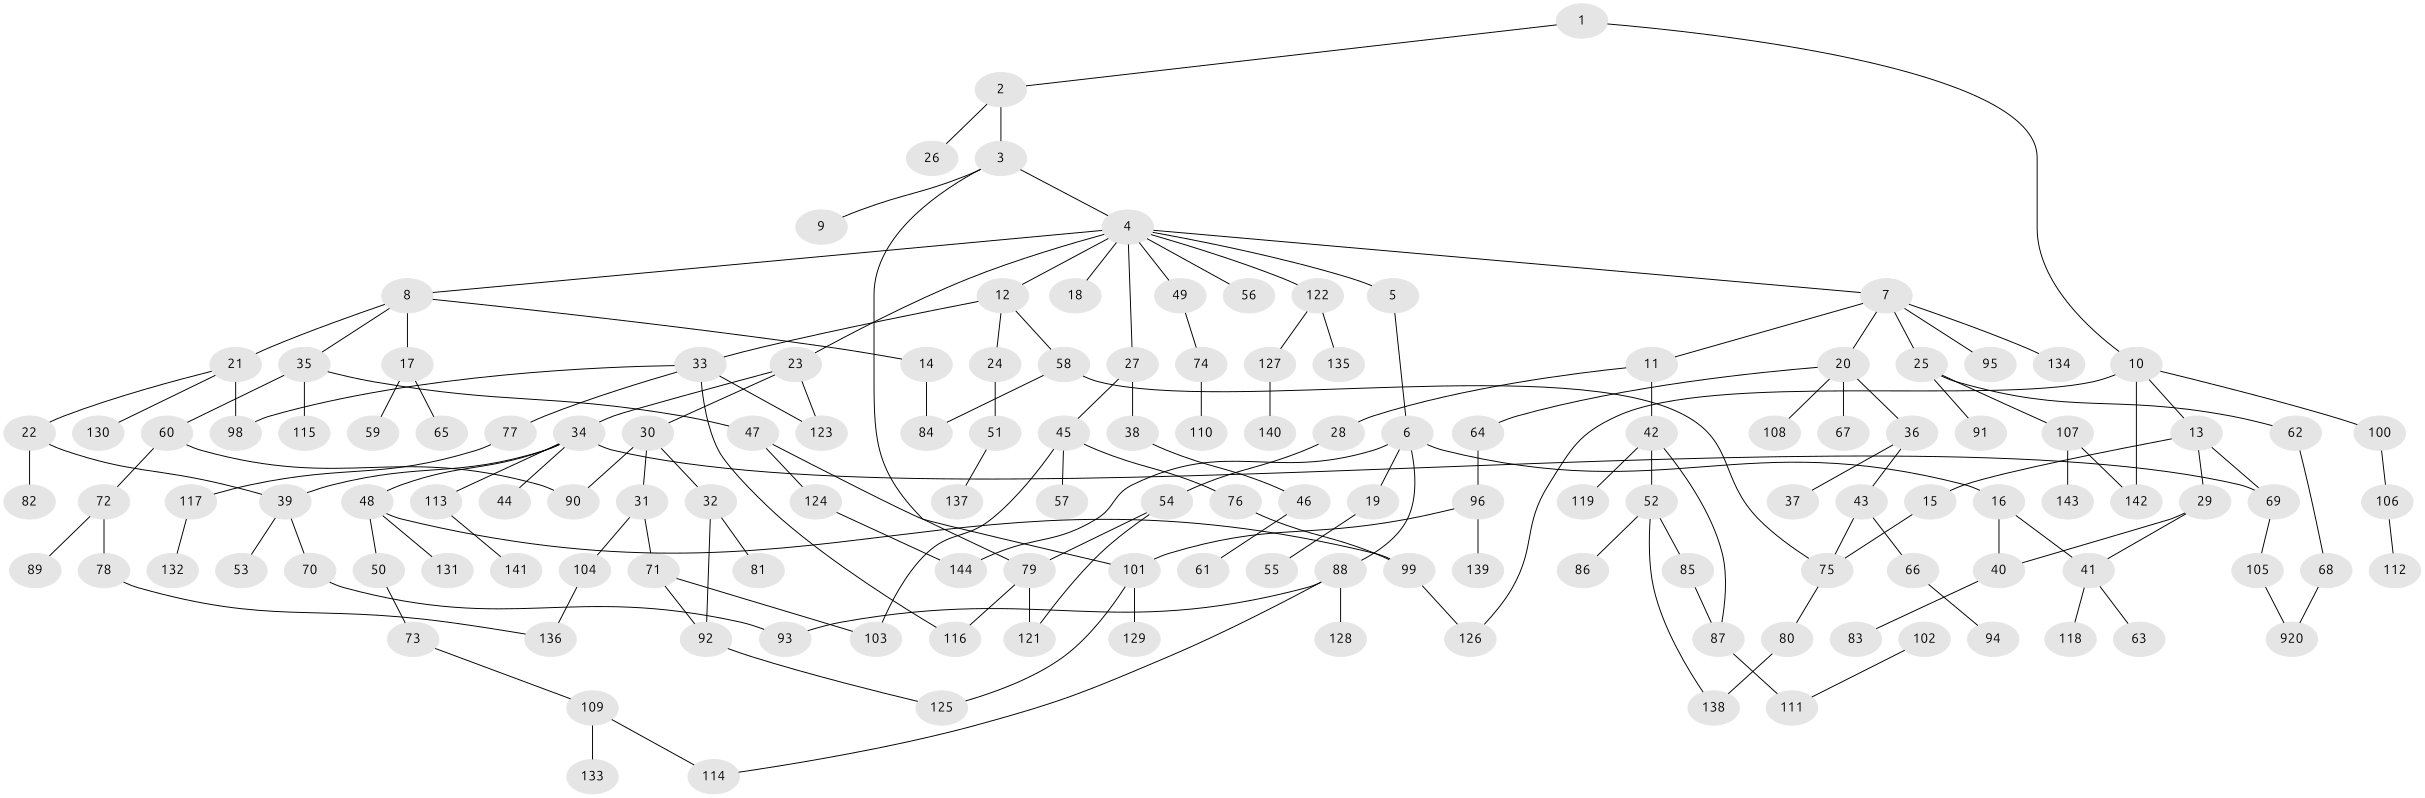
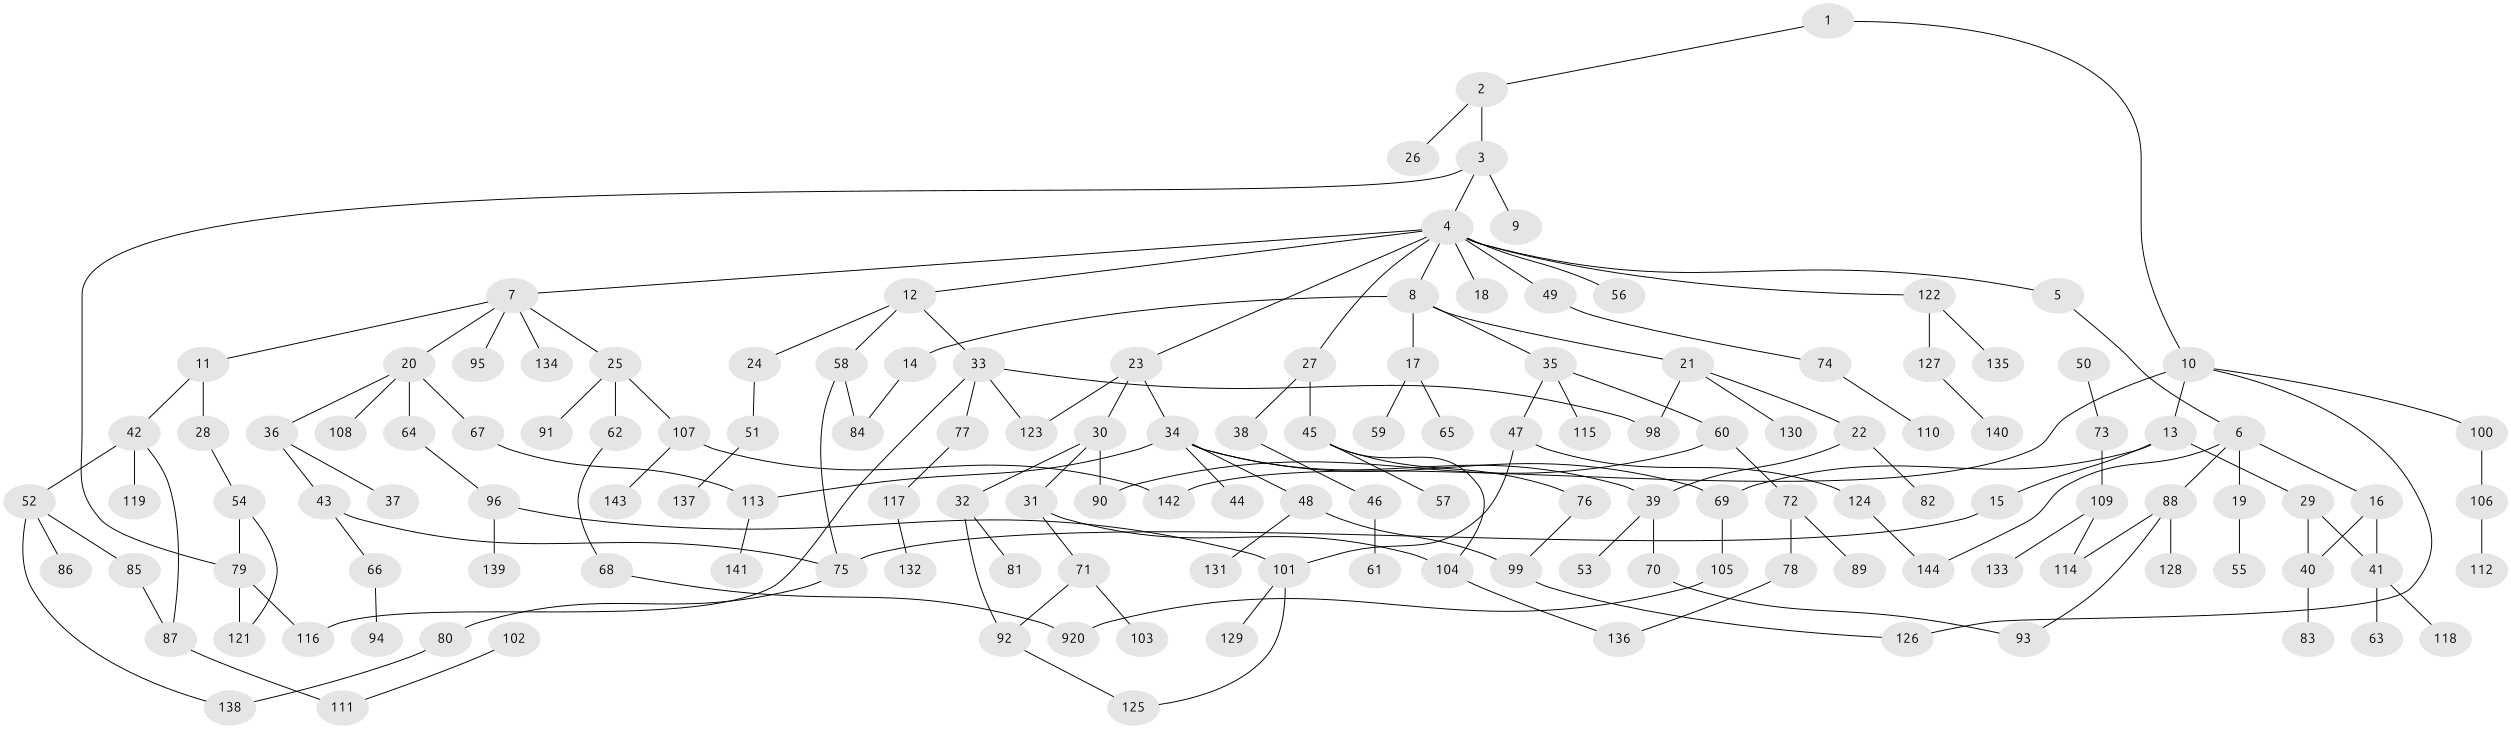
edge "67" -- "113": added
edge "48" -- "50": removed
edge "45" -- "103": now "45" -- "104"
